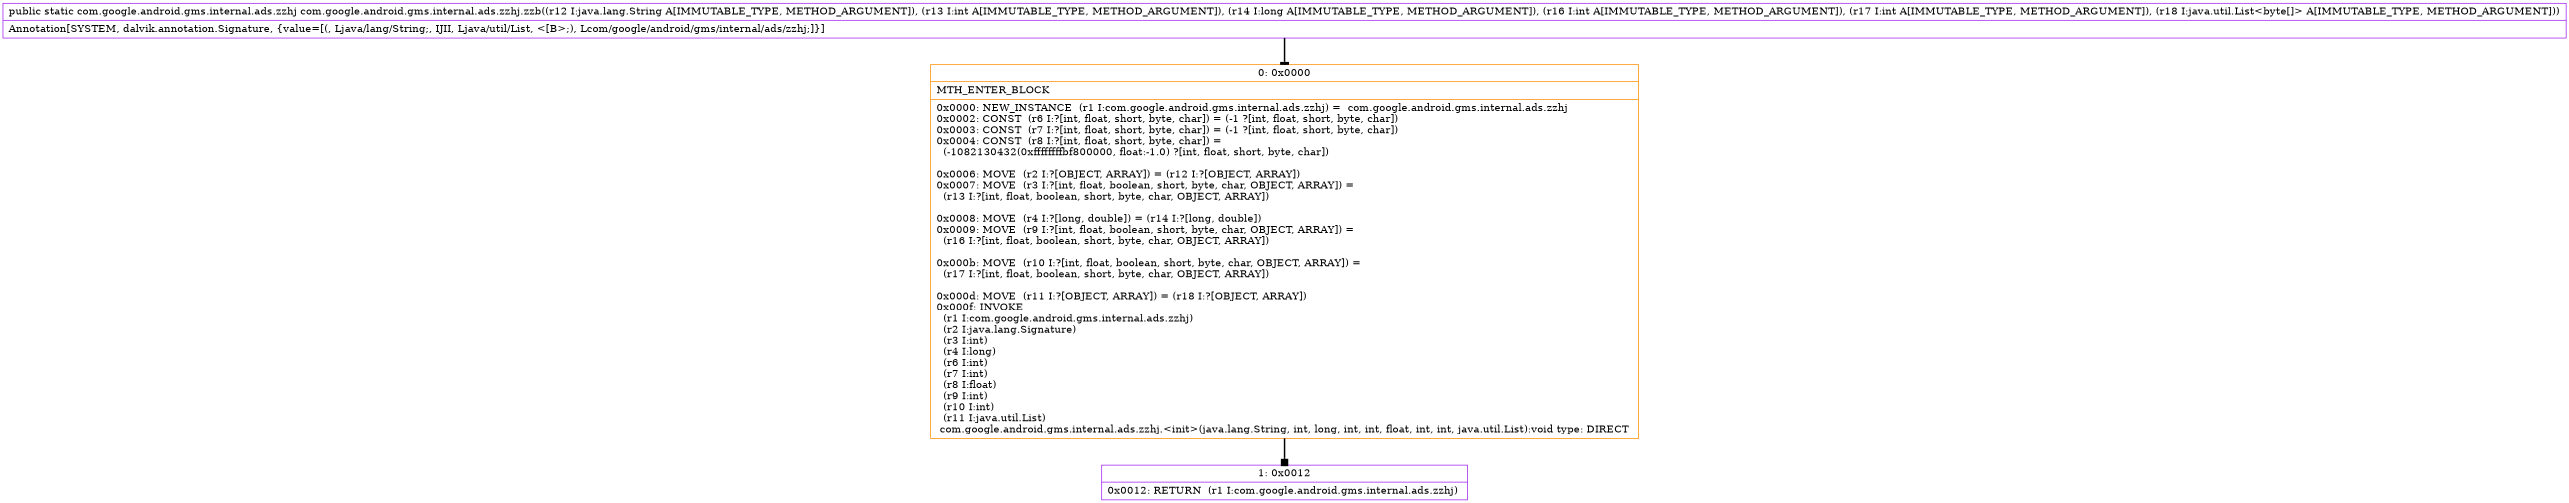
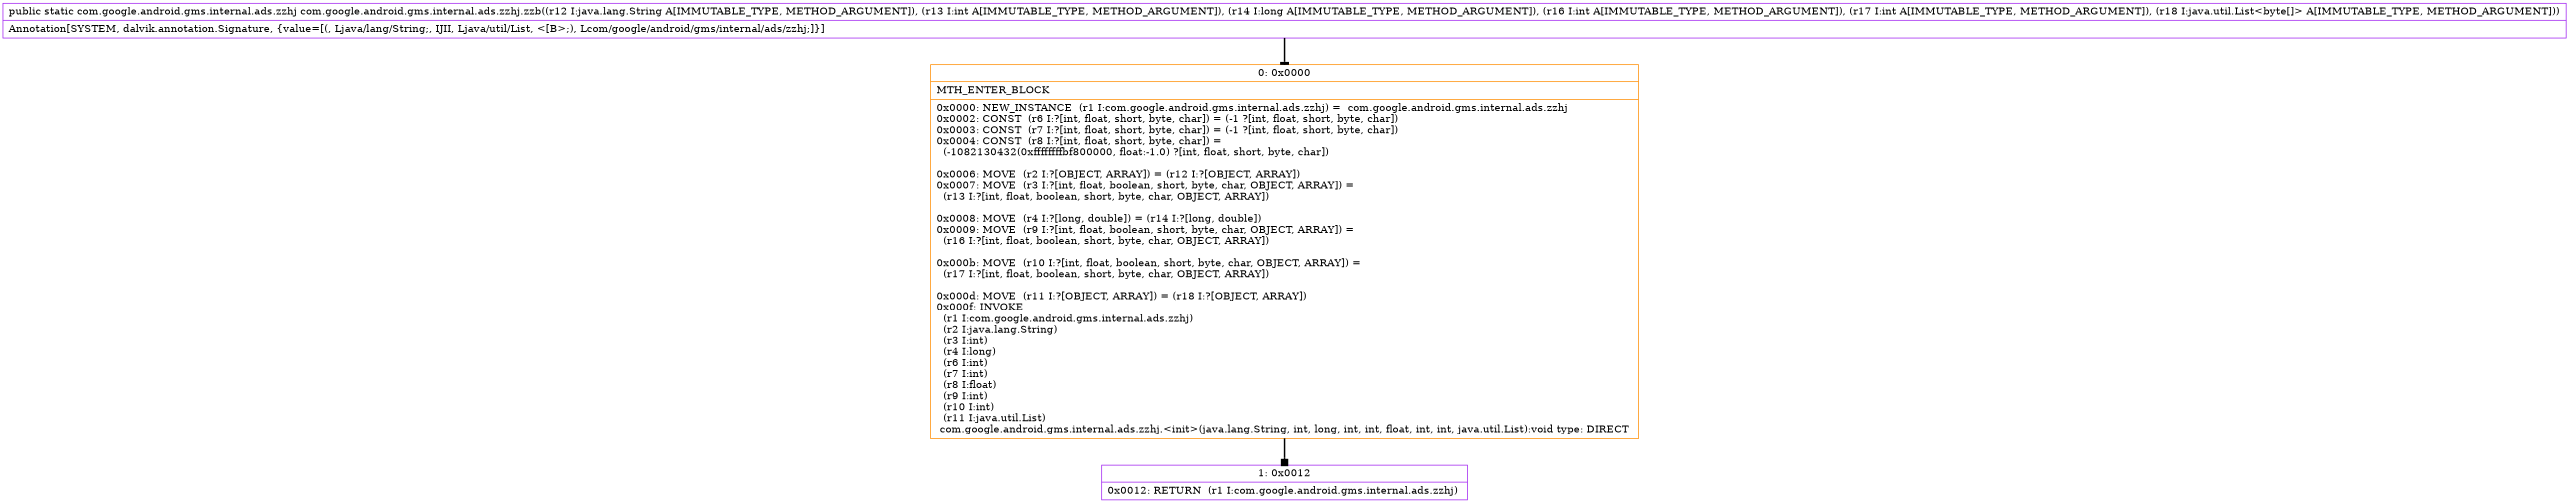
node "0: 0x0000": text "(r2 I:java.lang.Signature)" -> "(r2 I:java.lang.String)"
